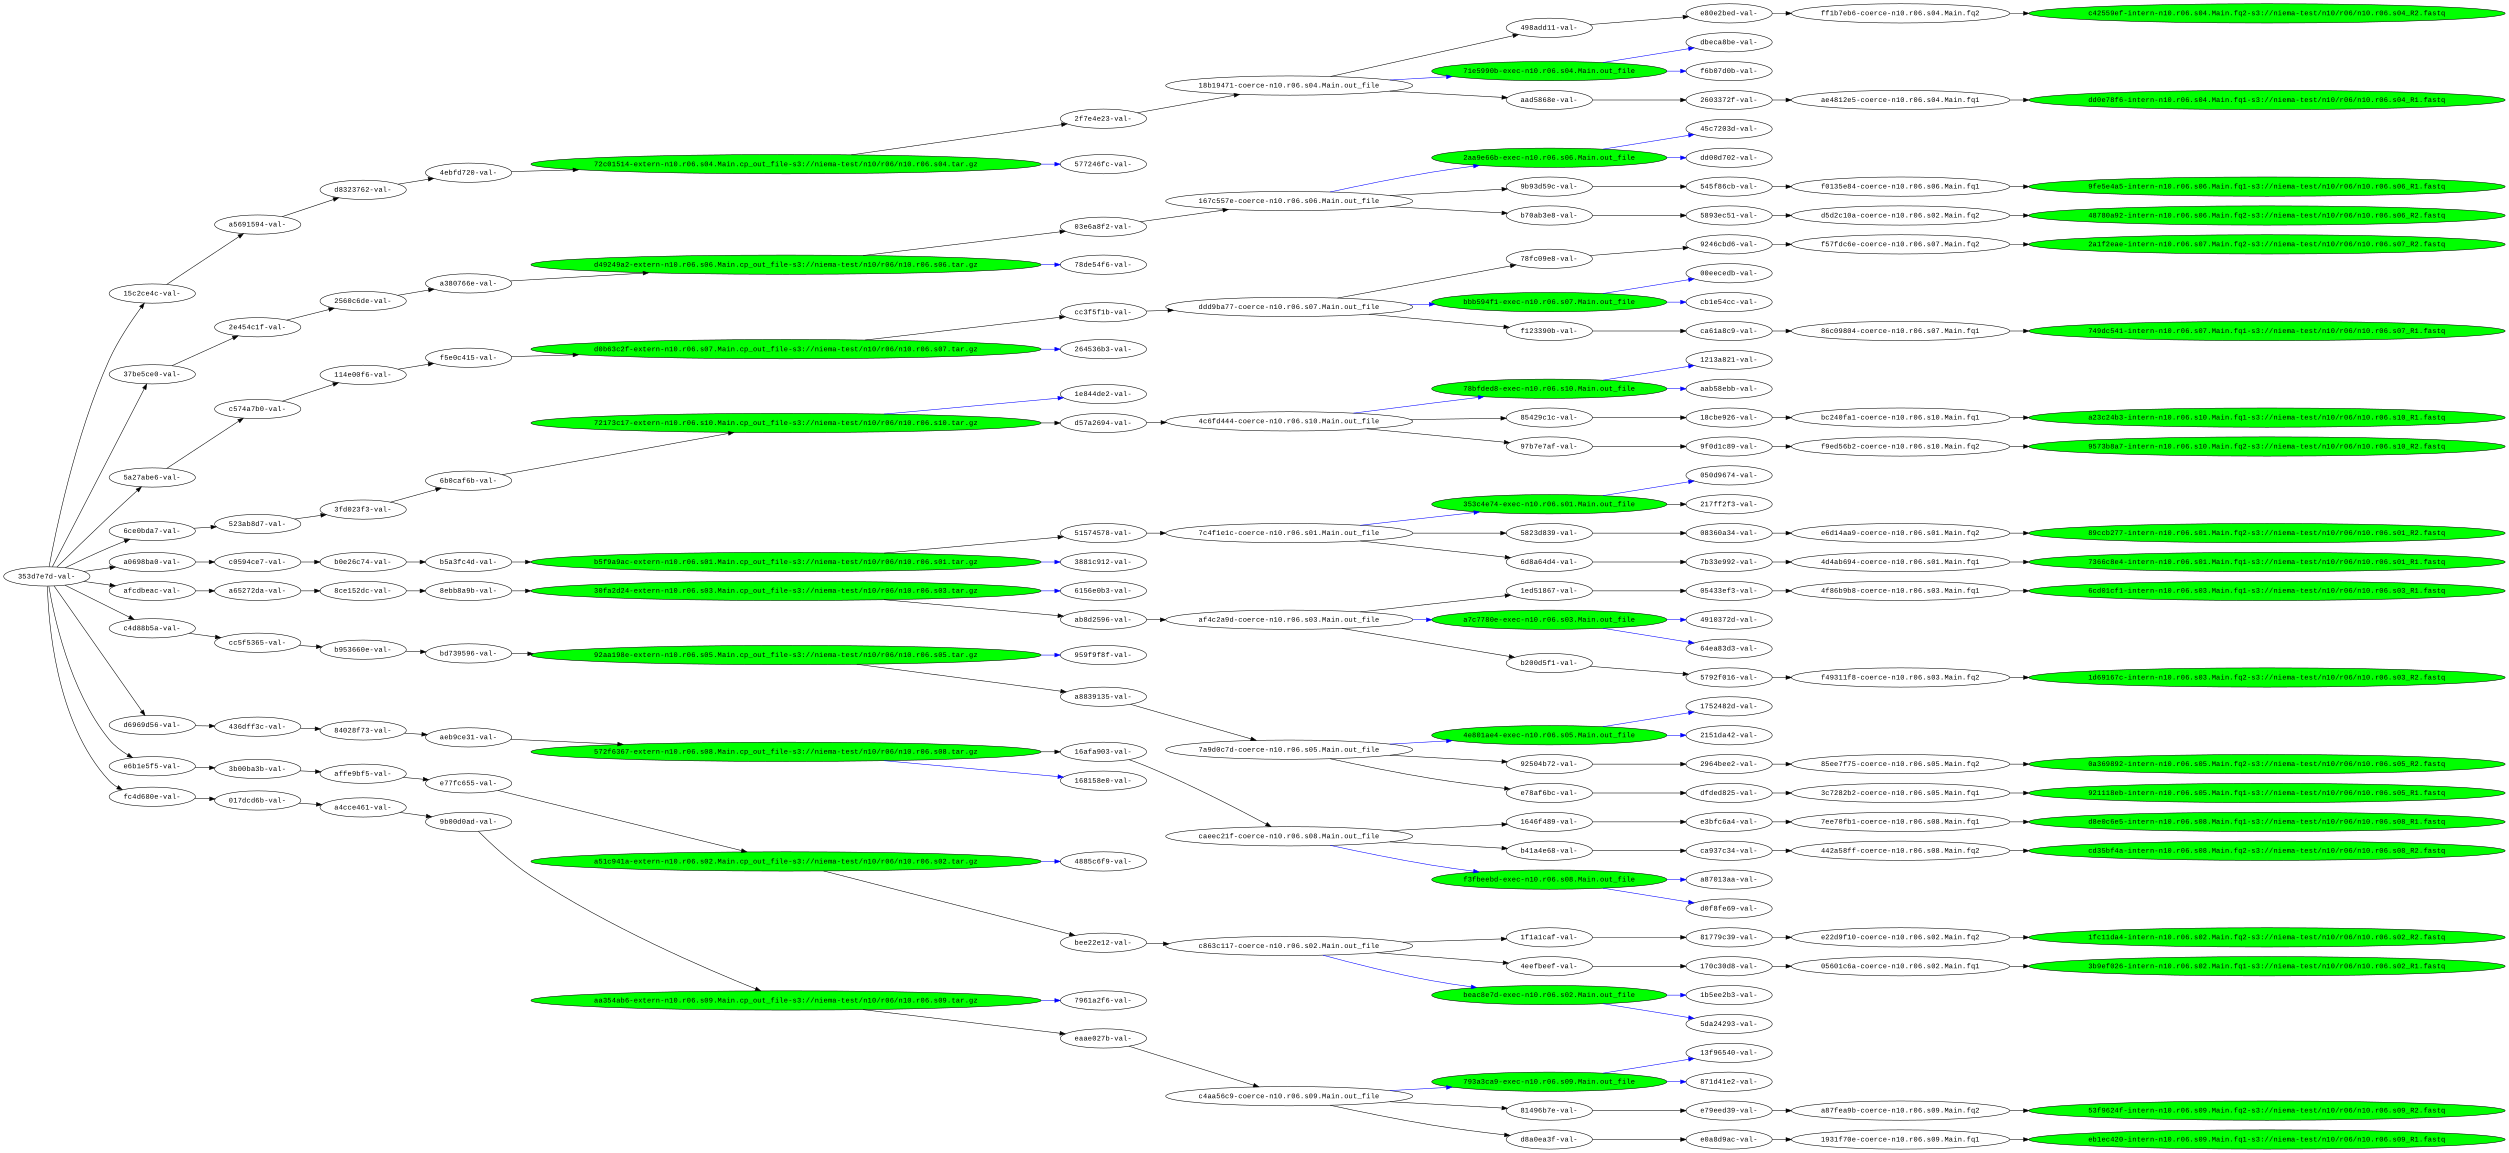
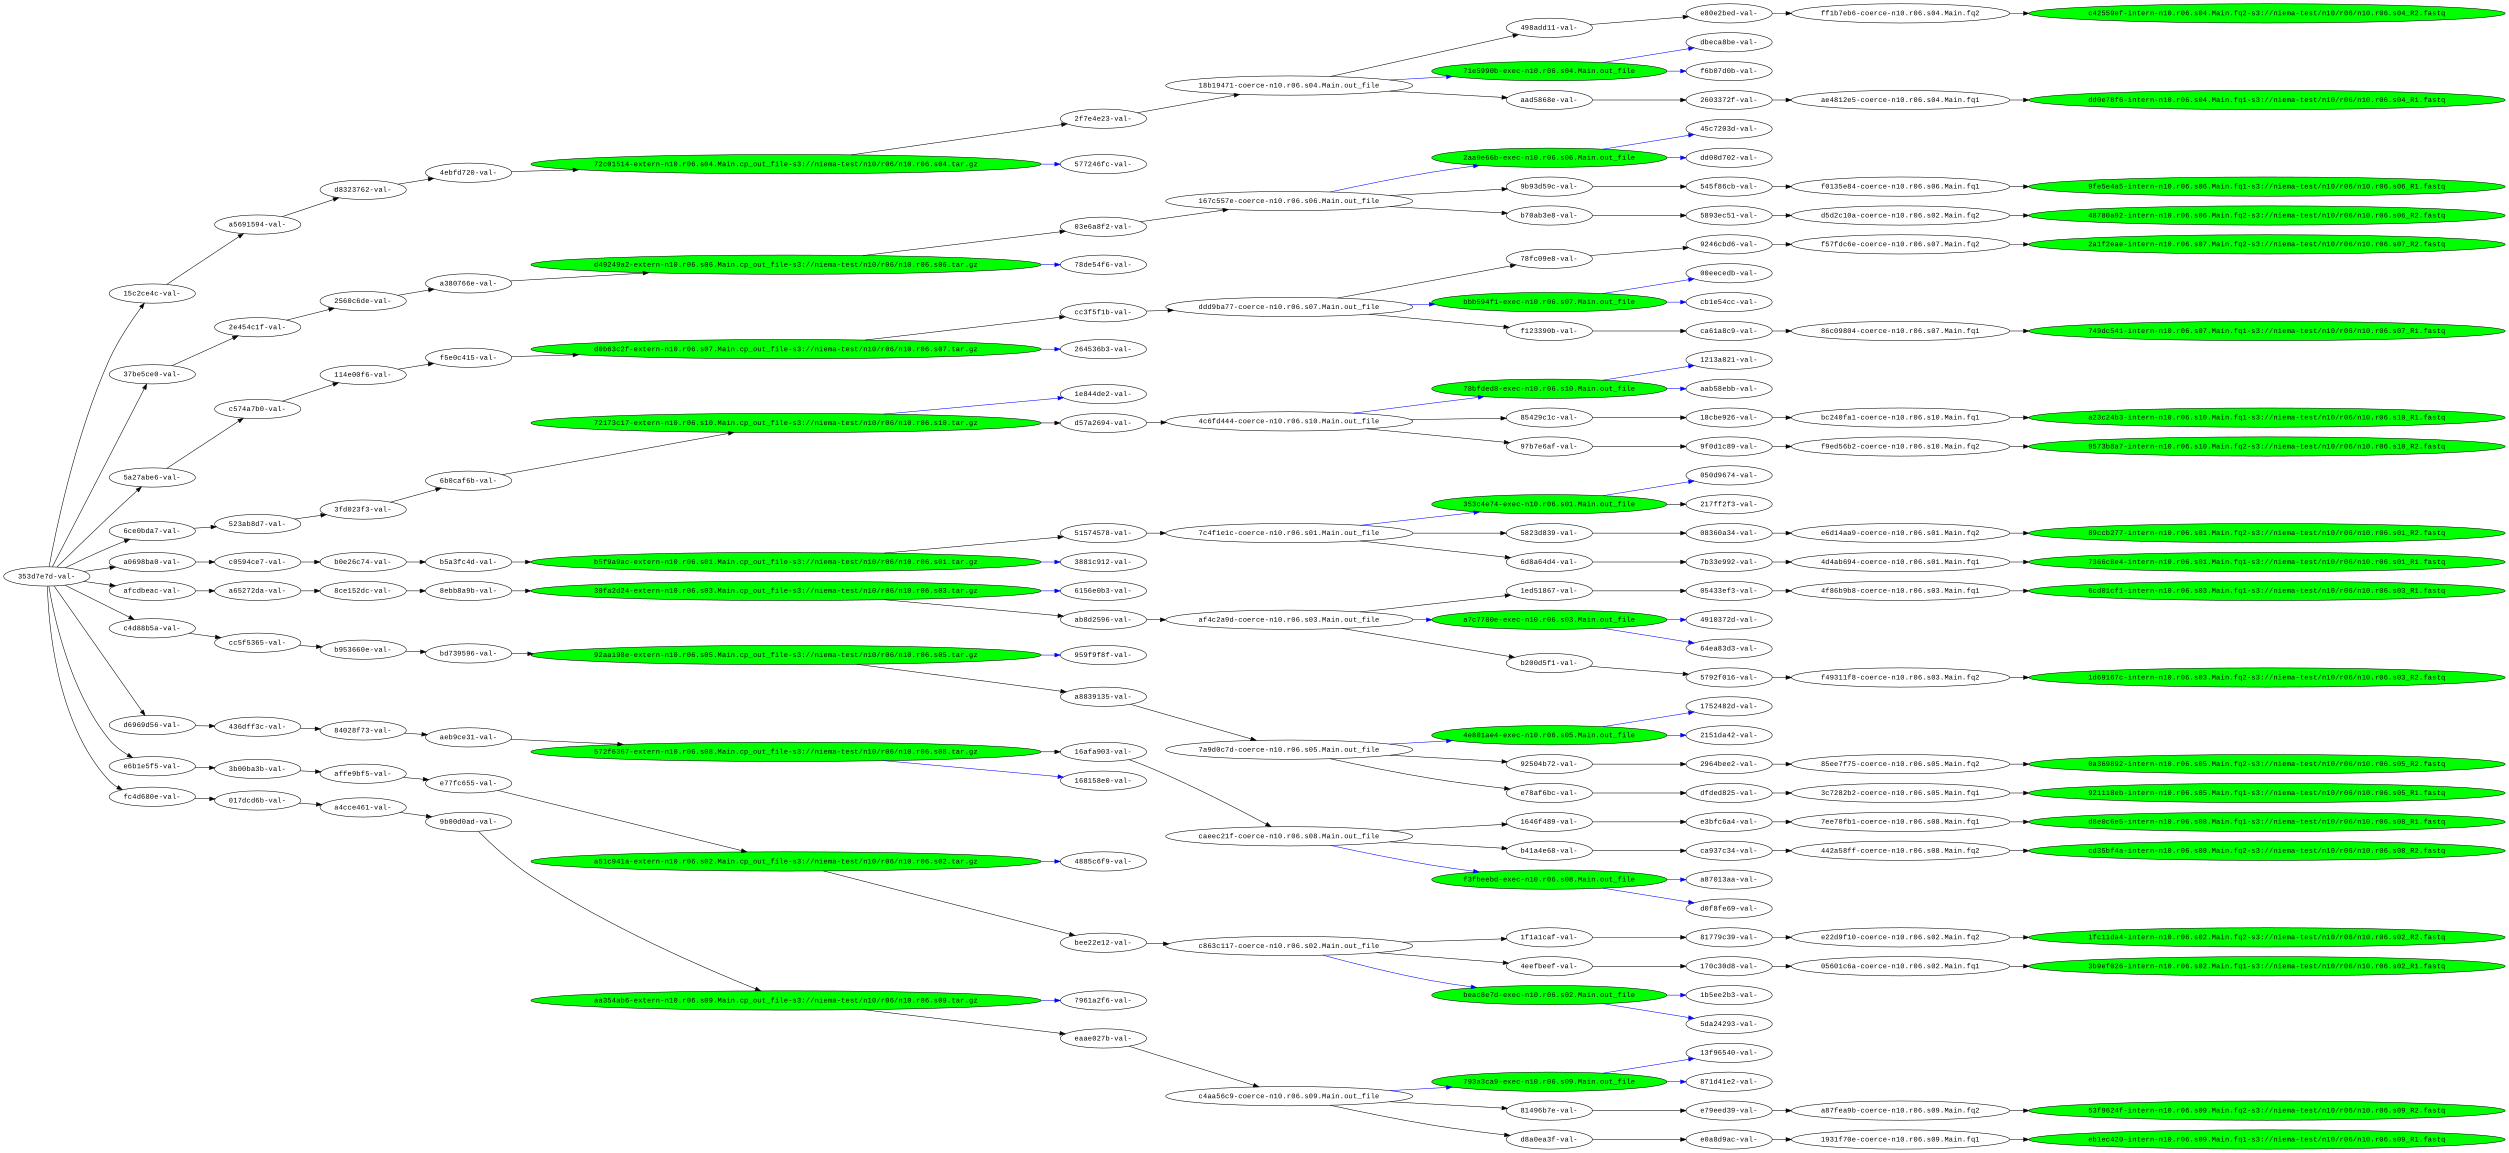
node "97b7e7af-val-": label "97b7e7af-val-" -> "97b7e6af-val-"
